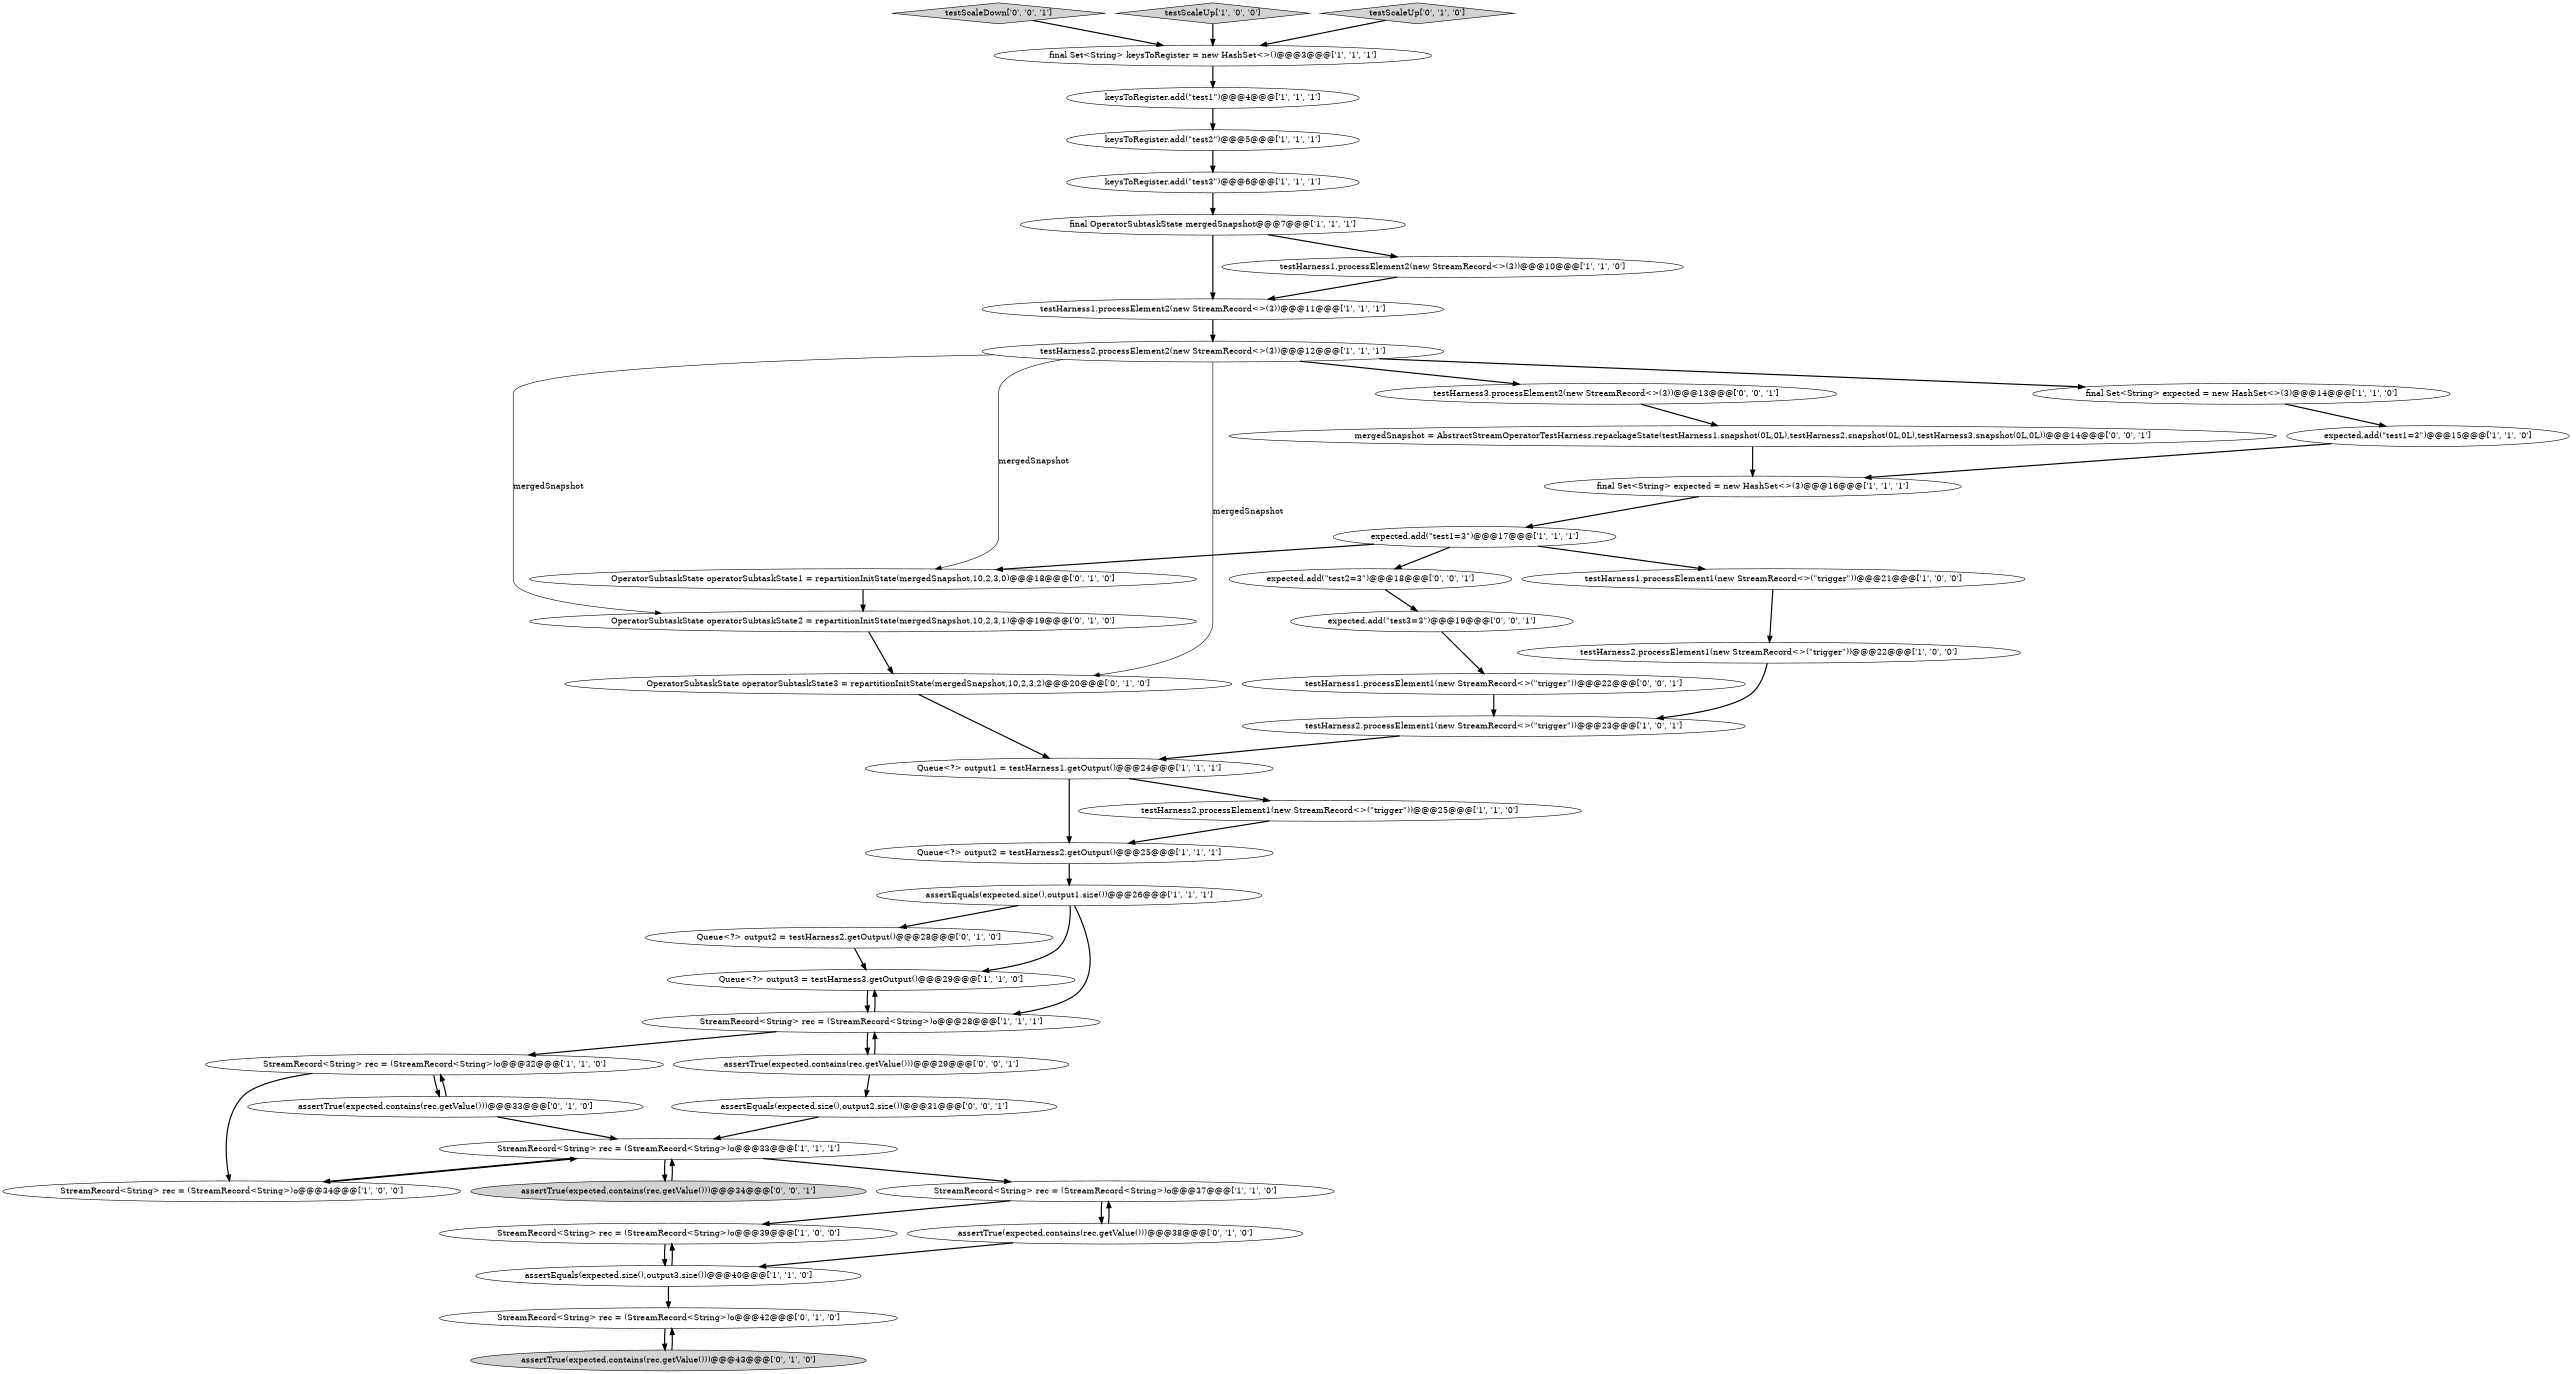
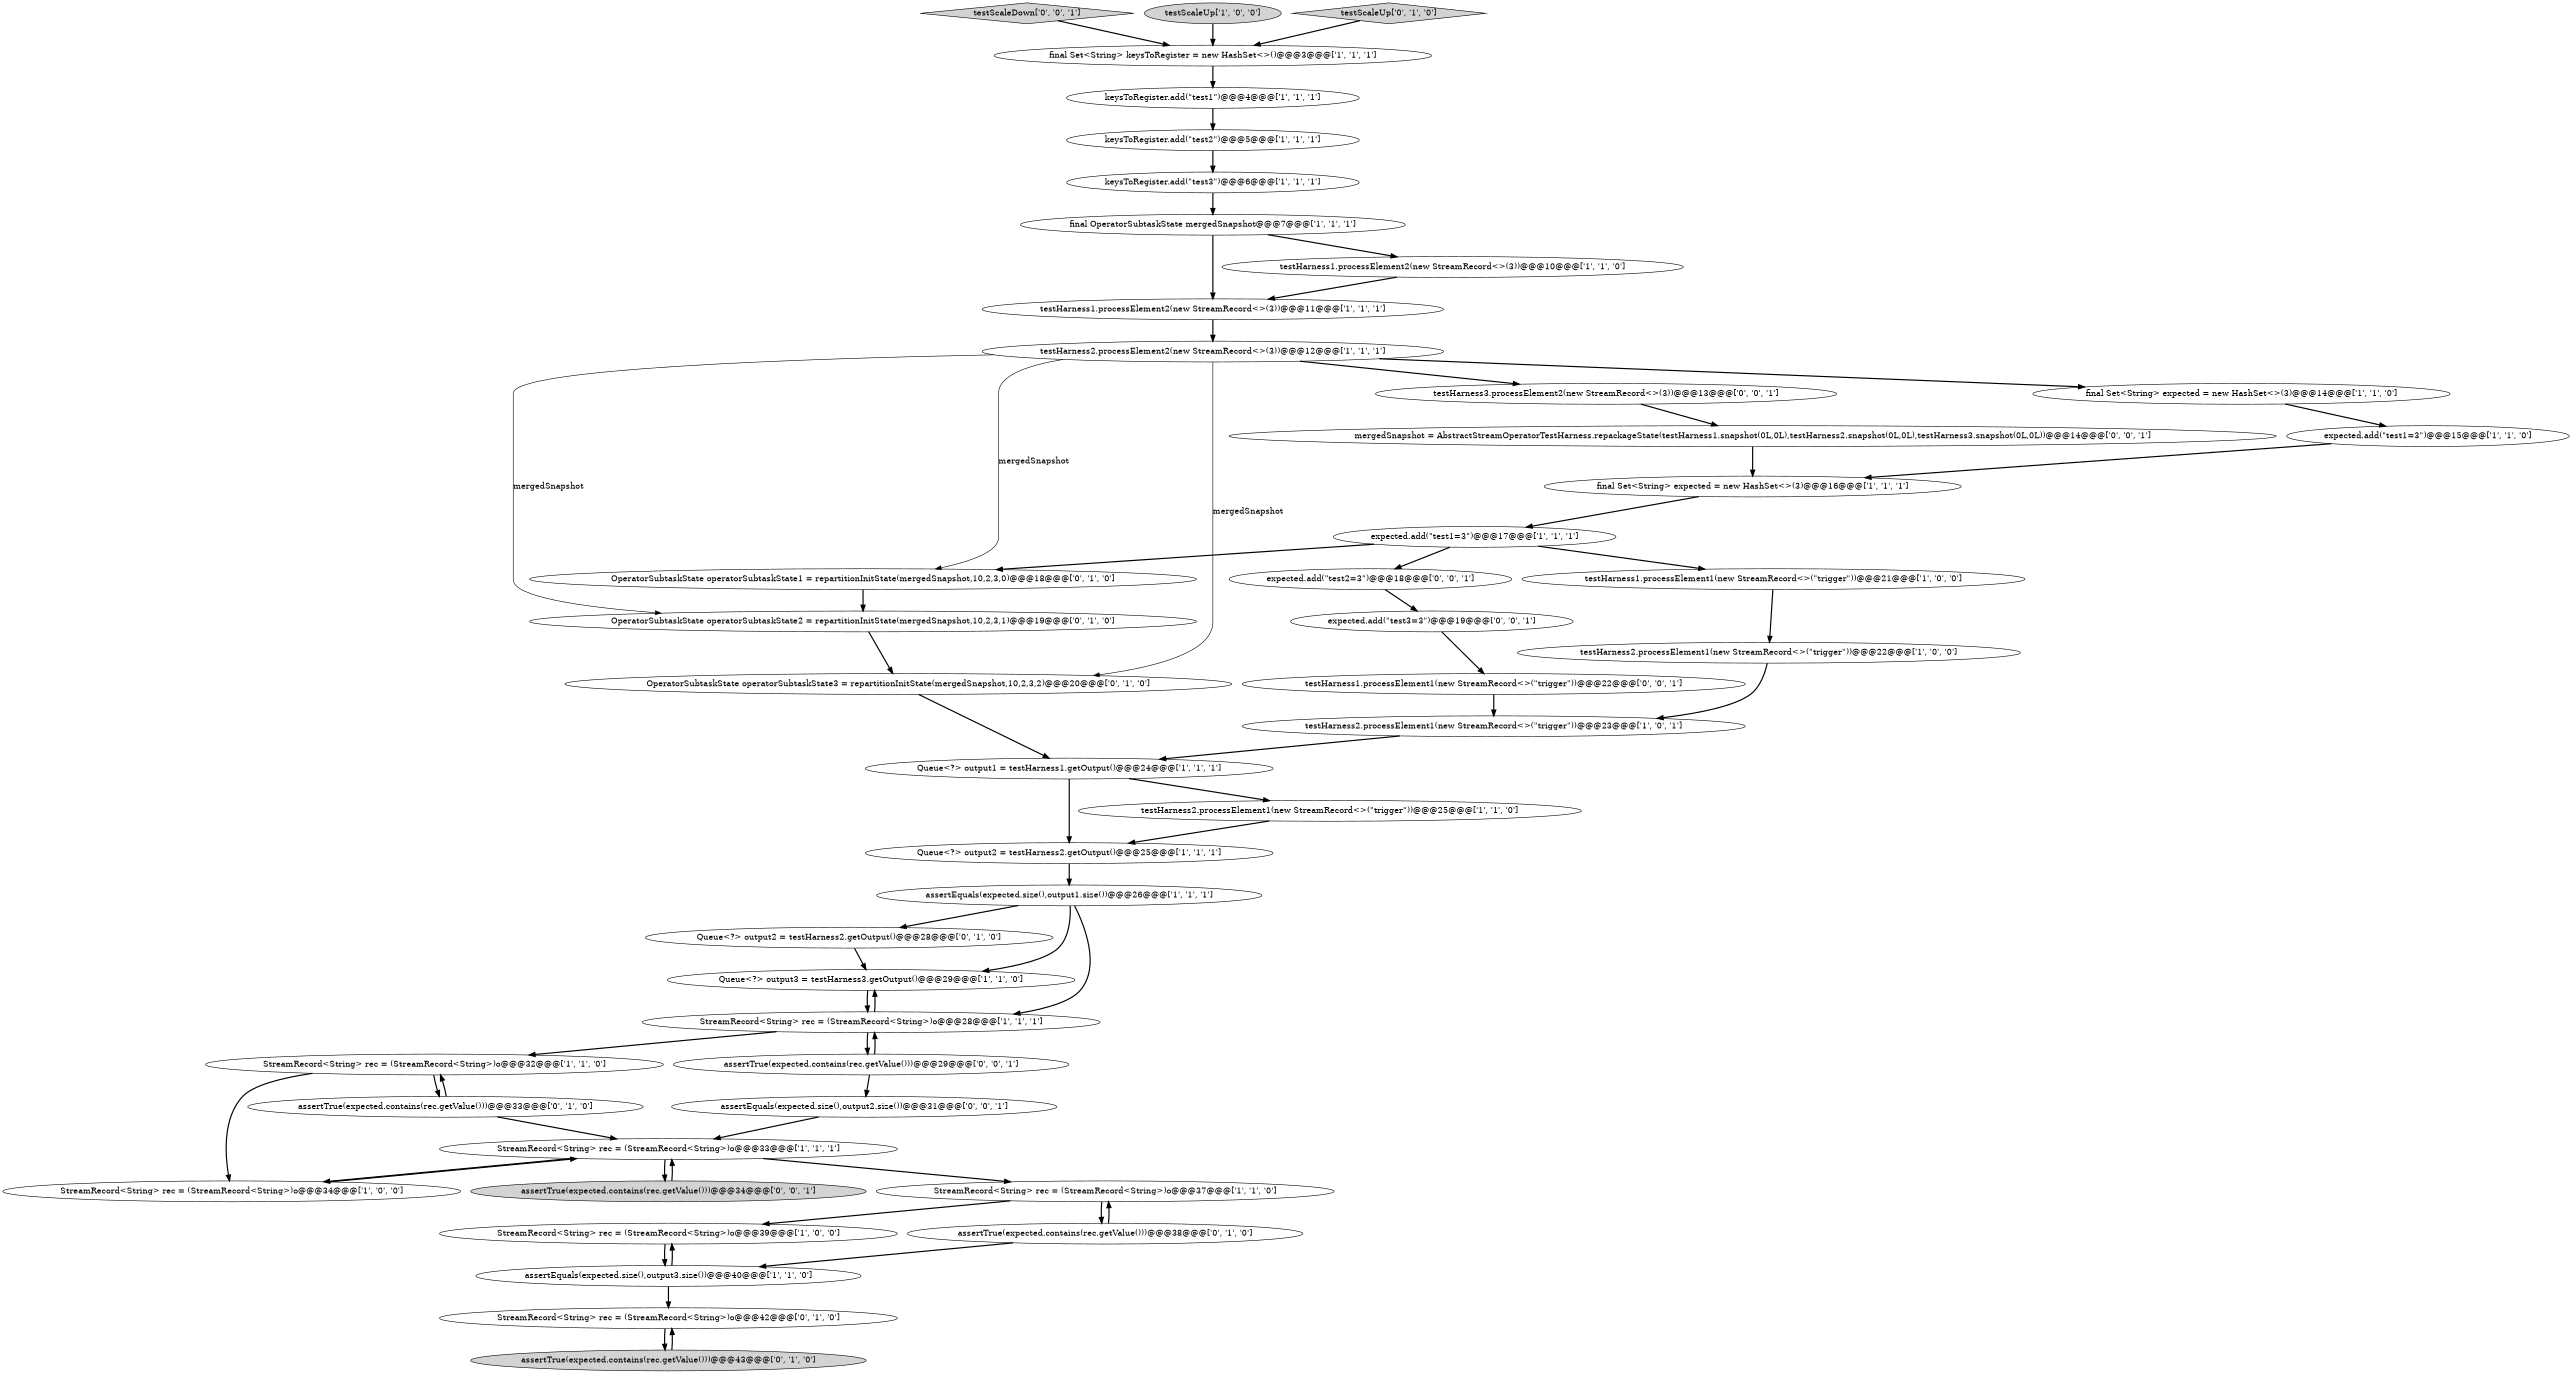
node "testScaleUp['1', '0', '0']": shape diamond -> ellipse
